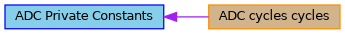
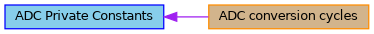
node "ADC cycles cycles": label "ADC cycles cycles" -> "ADC conversion cycles"
